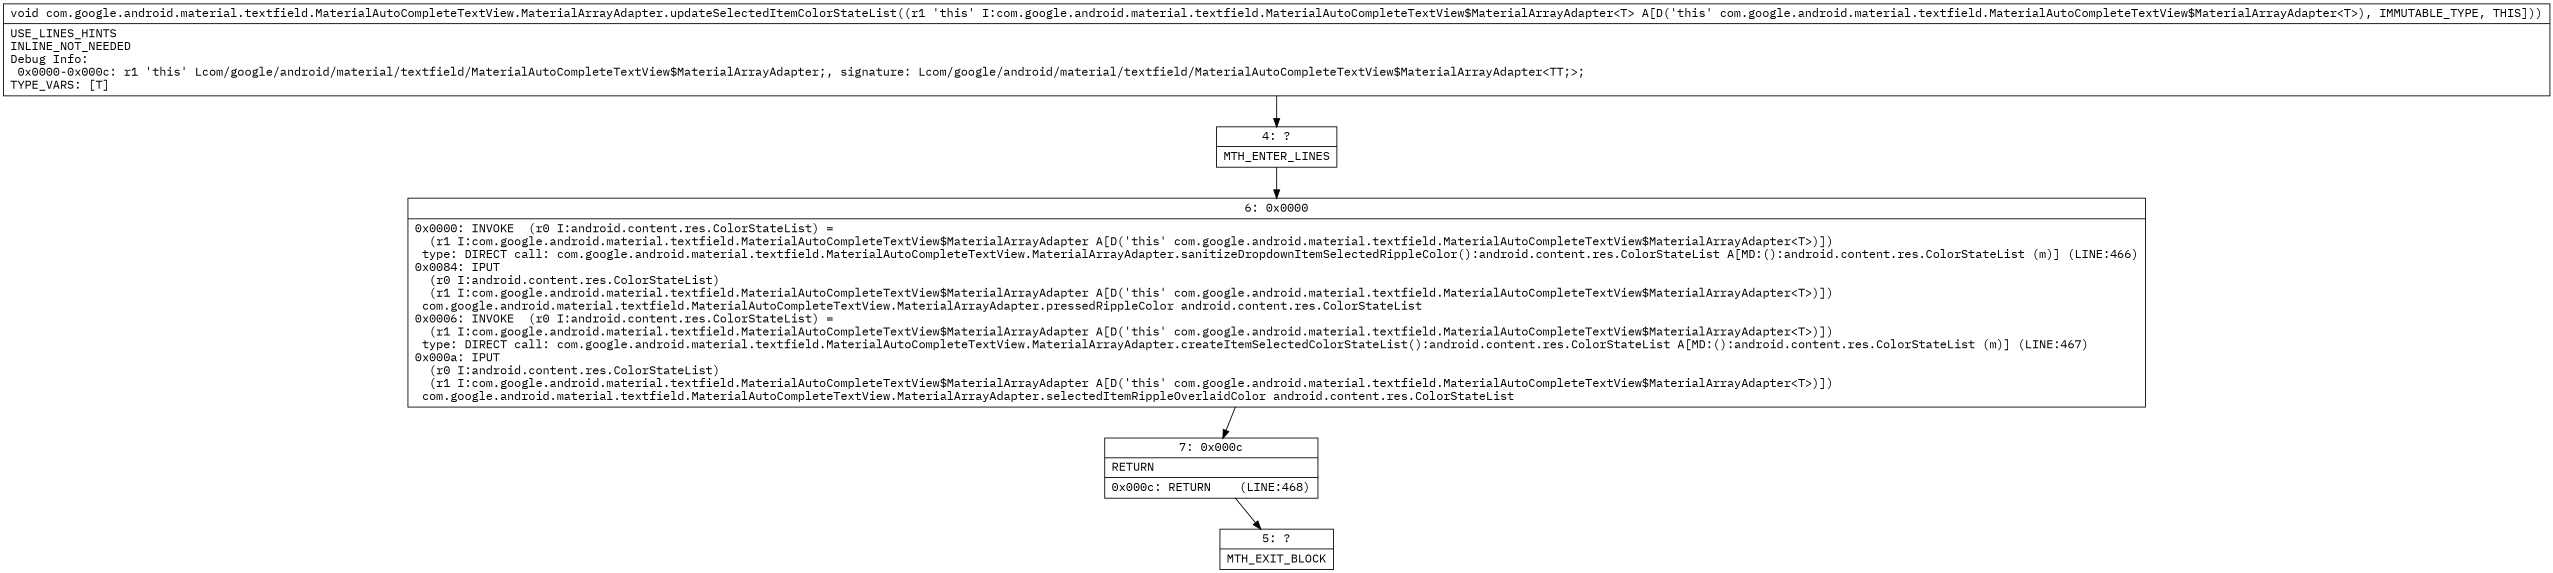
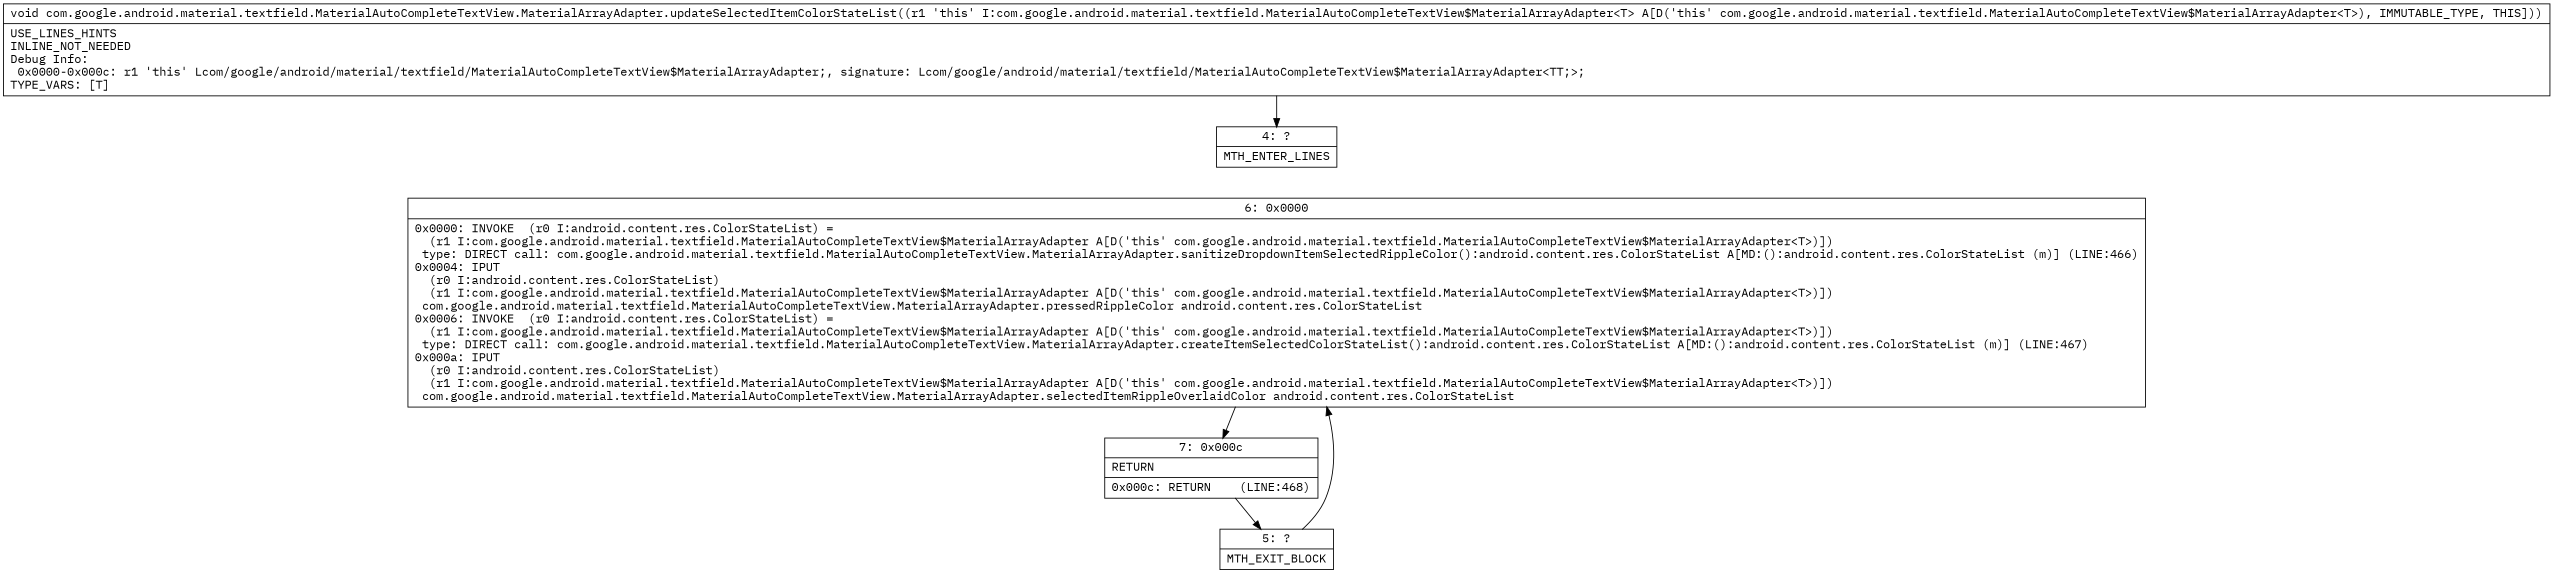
edge "4: ?" -> "6: 0x0000": now "5: ?" -> "6: 0x0000"
node "6: 0x0000": text "0x0084: IPUT" -> "0x0004: IPUT"
